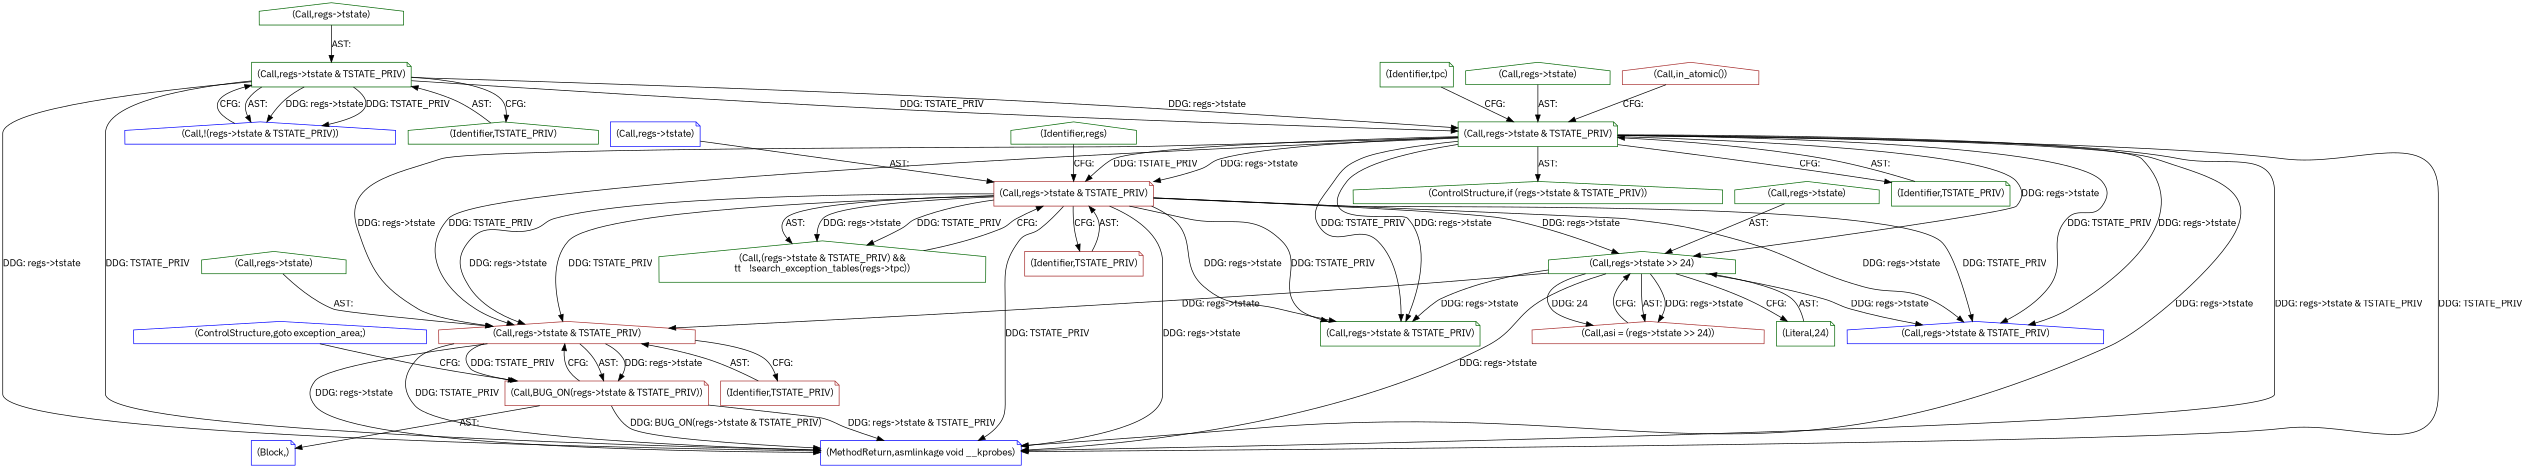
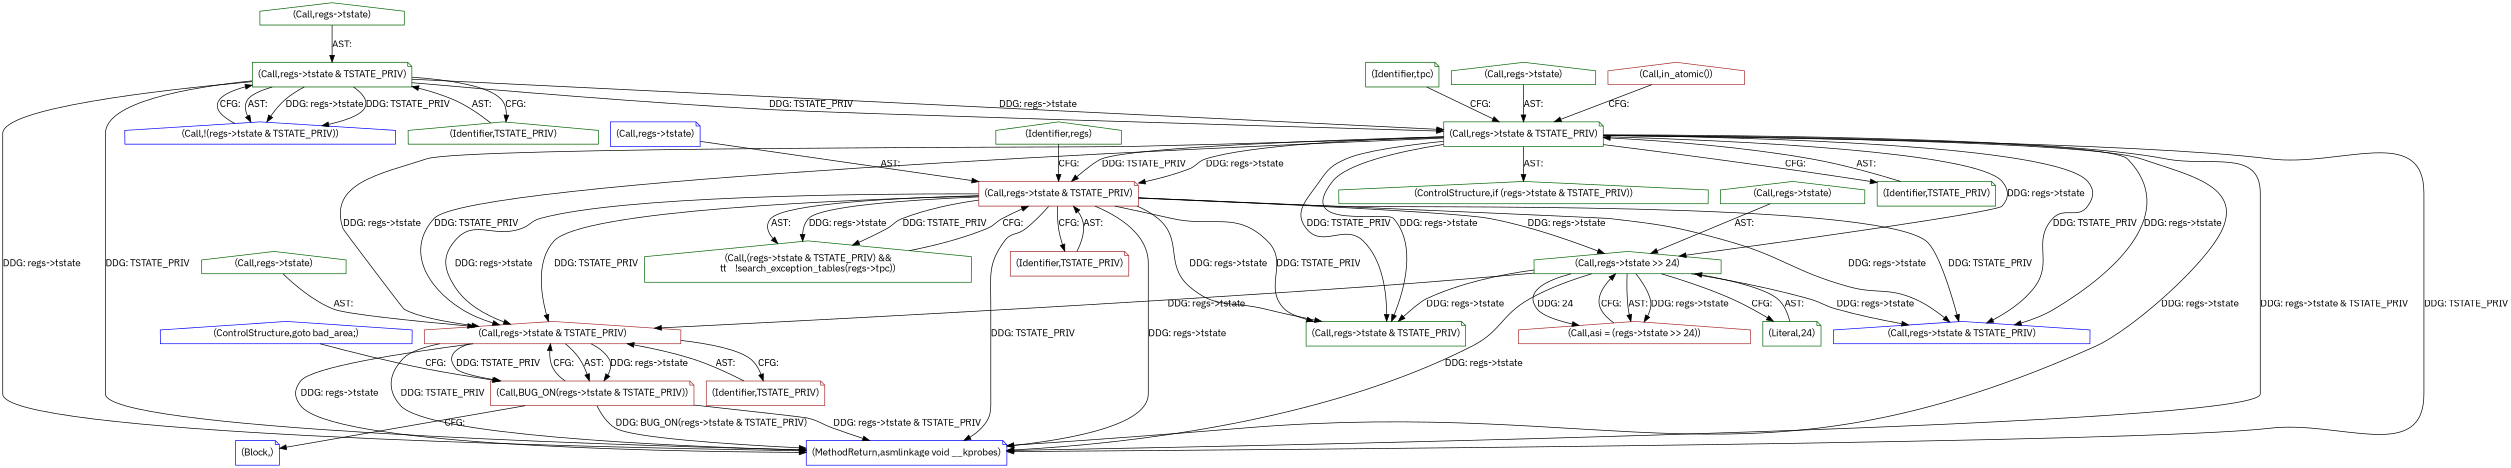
node "(ControlStructure,goto exception_area;)": label "(ControlStructure,goto exception_area;)" -> "(ControlStructure,goto bad_area;)"
edge "(Call,BUG_ON(regs->tstate & TSTATE_PRIV))" -> "(Block,)": label "AST: " -> "CFG: "
